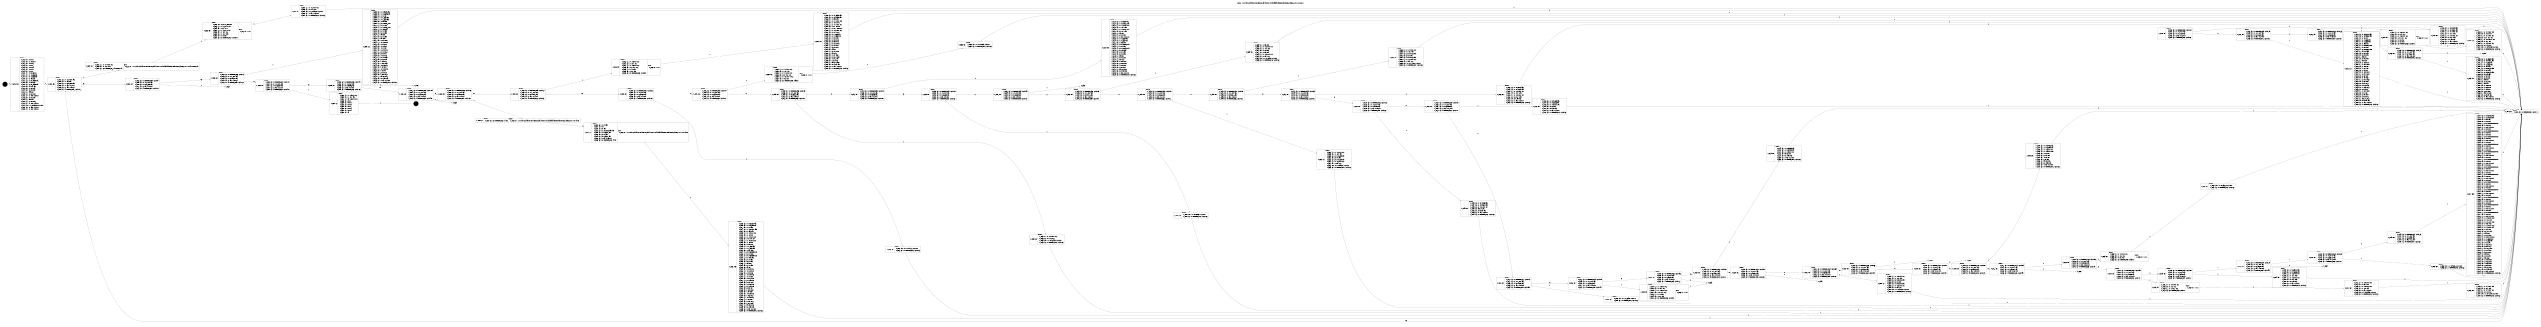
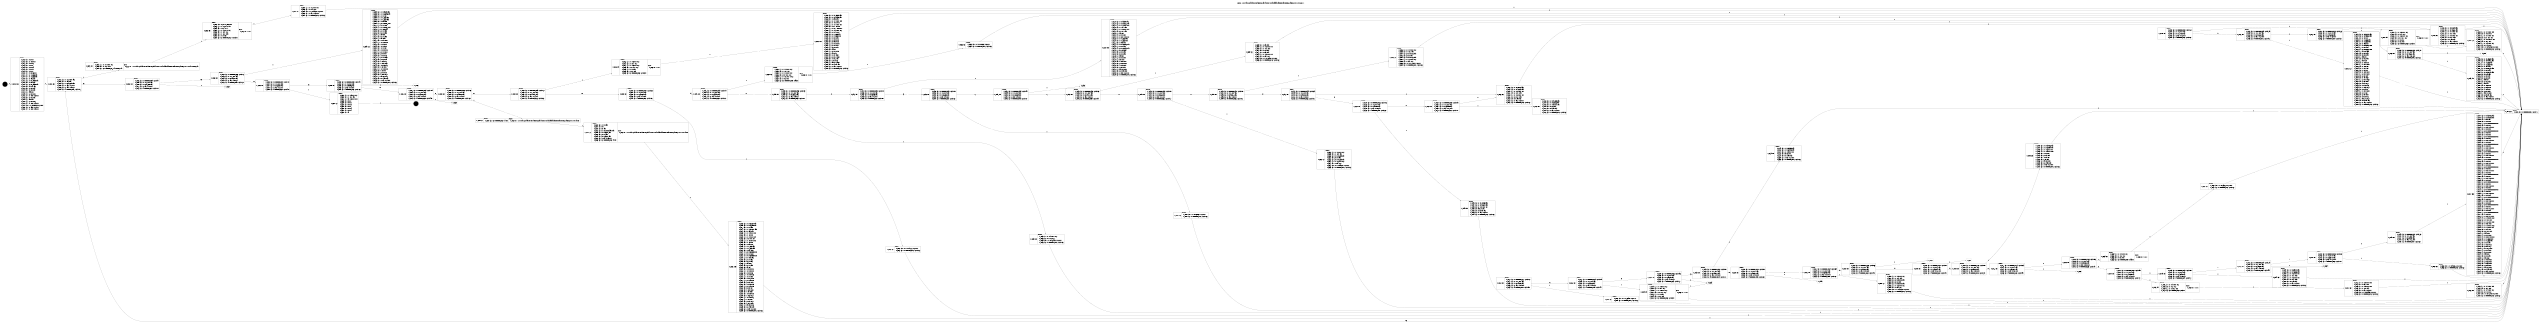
edge "0x401f6b [30]" -> "0x40270a [5]": now "0x401f89 [29]" -> "0x40270a [5]"
edge "0x401a2c [28]" -> "0x401a48 [28]": now "0x401a2c [28]" -> "0x402156 [36]"
